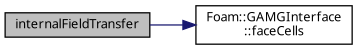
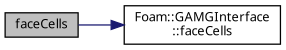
node "internalFieldTransfer": label "internalFieldTransfer" -> "faceCells"
